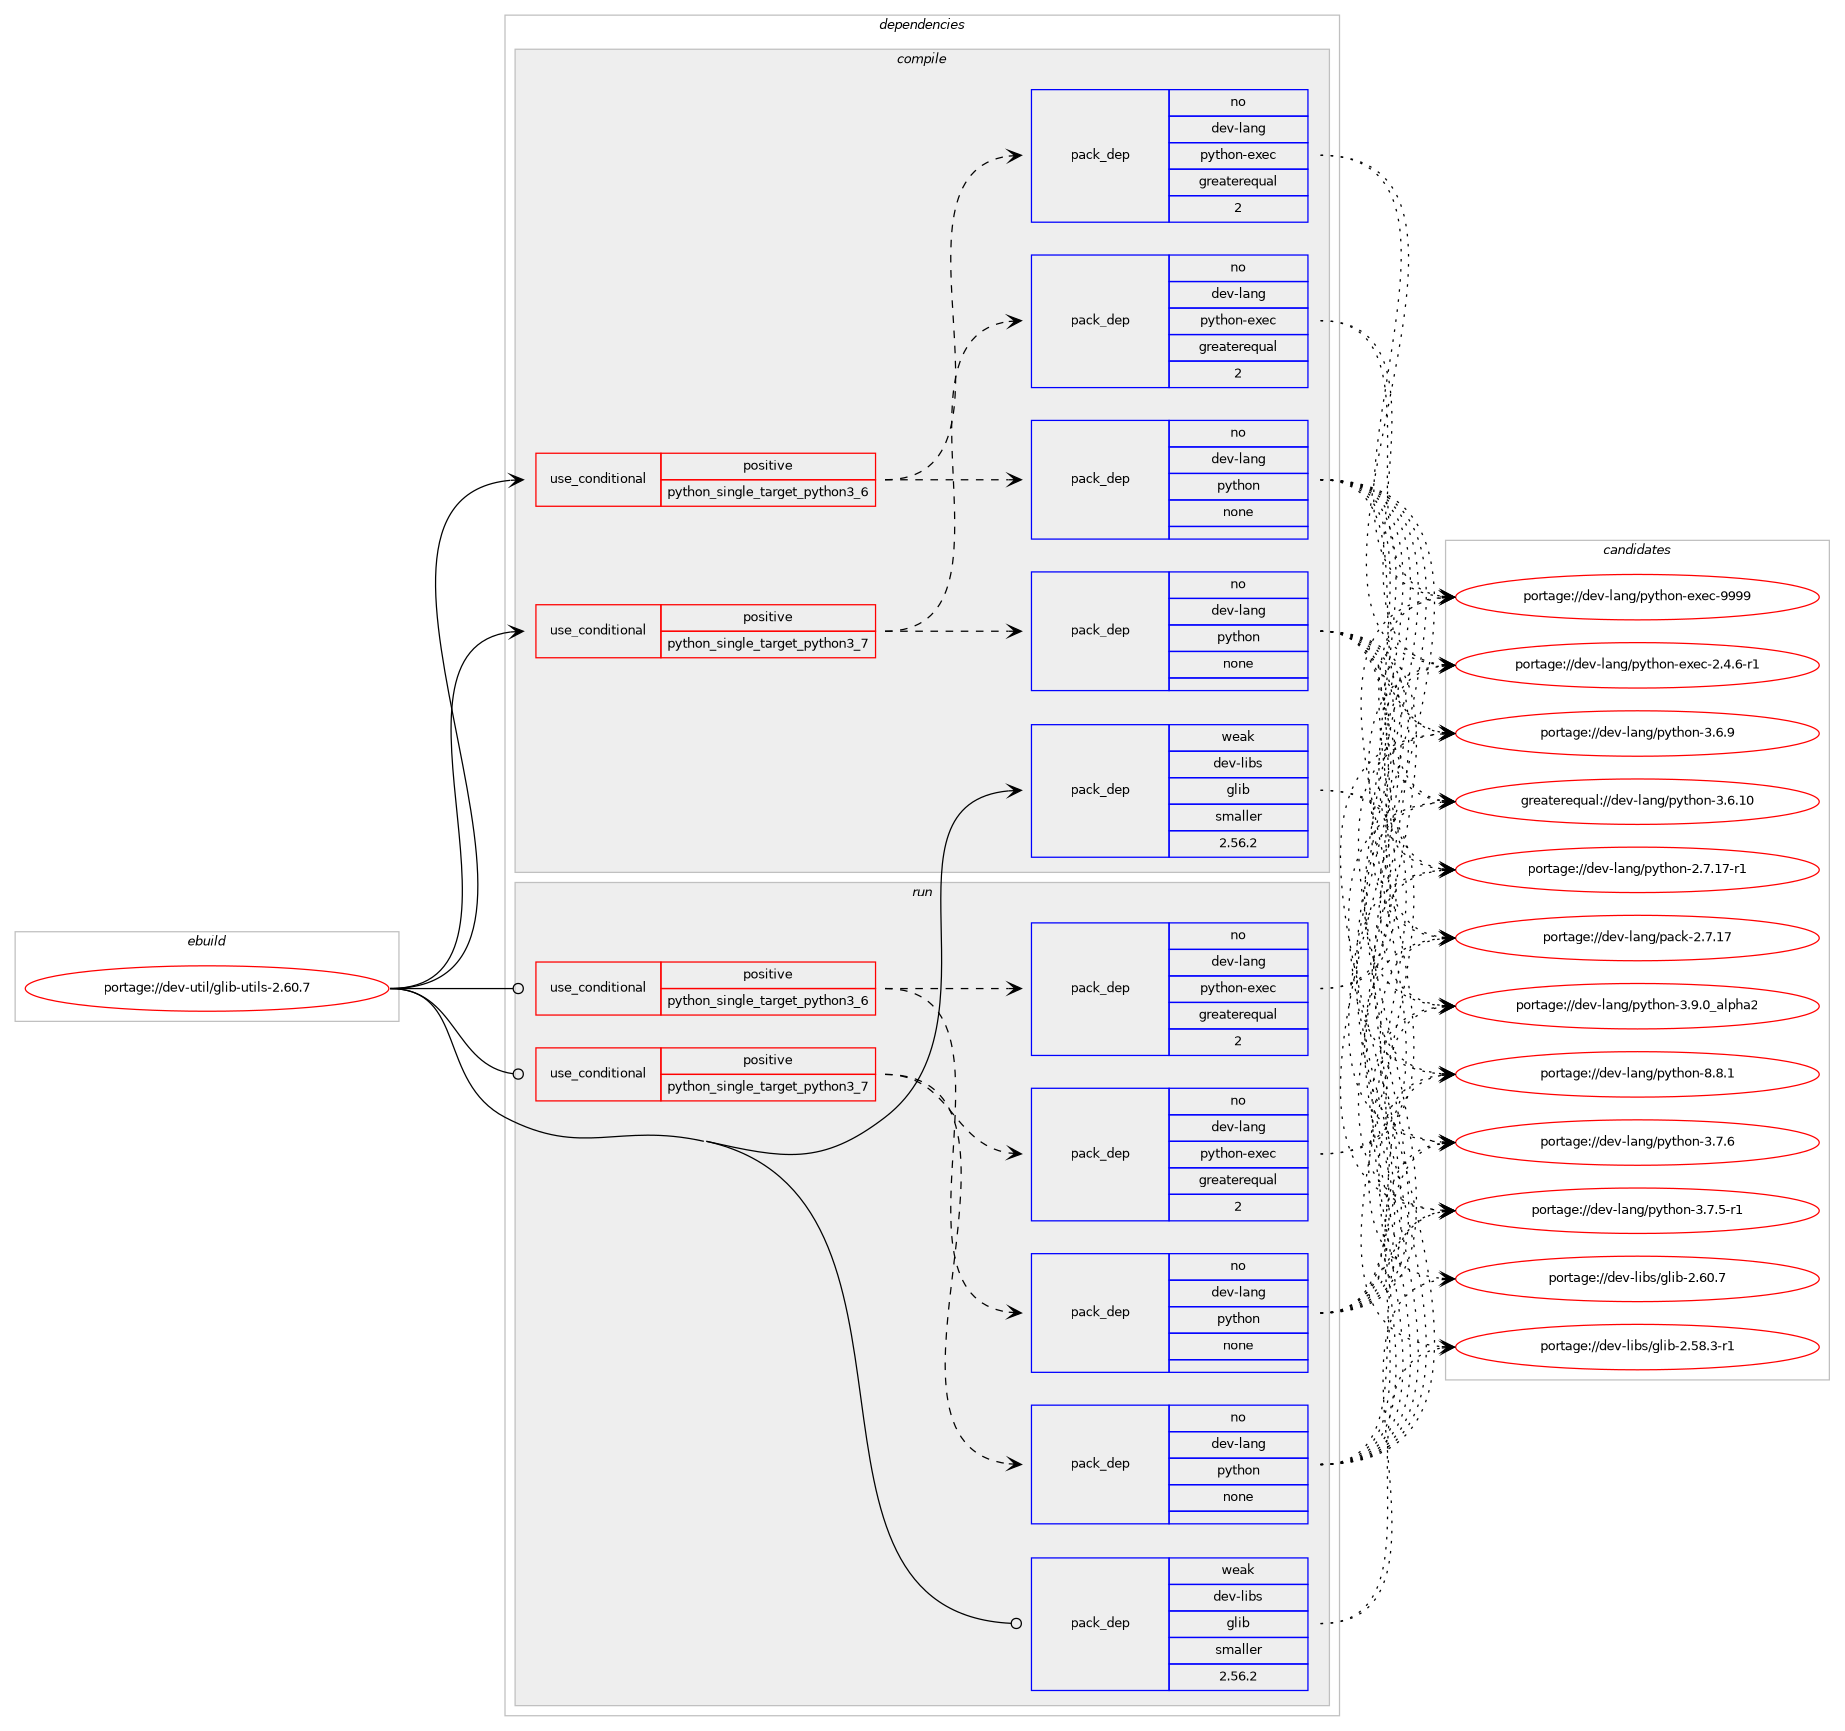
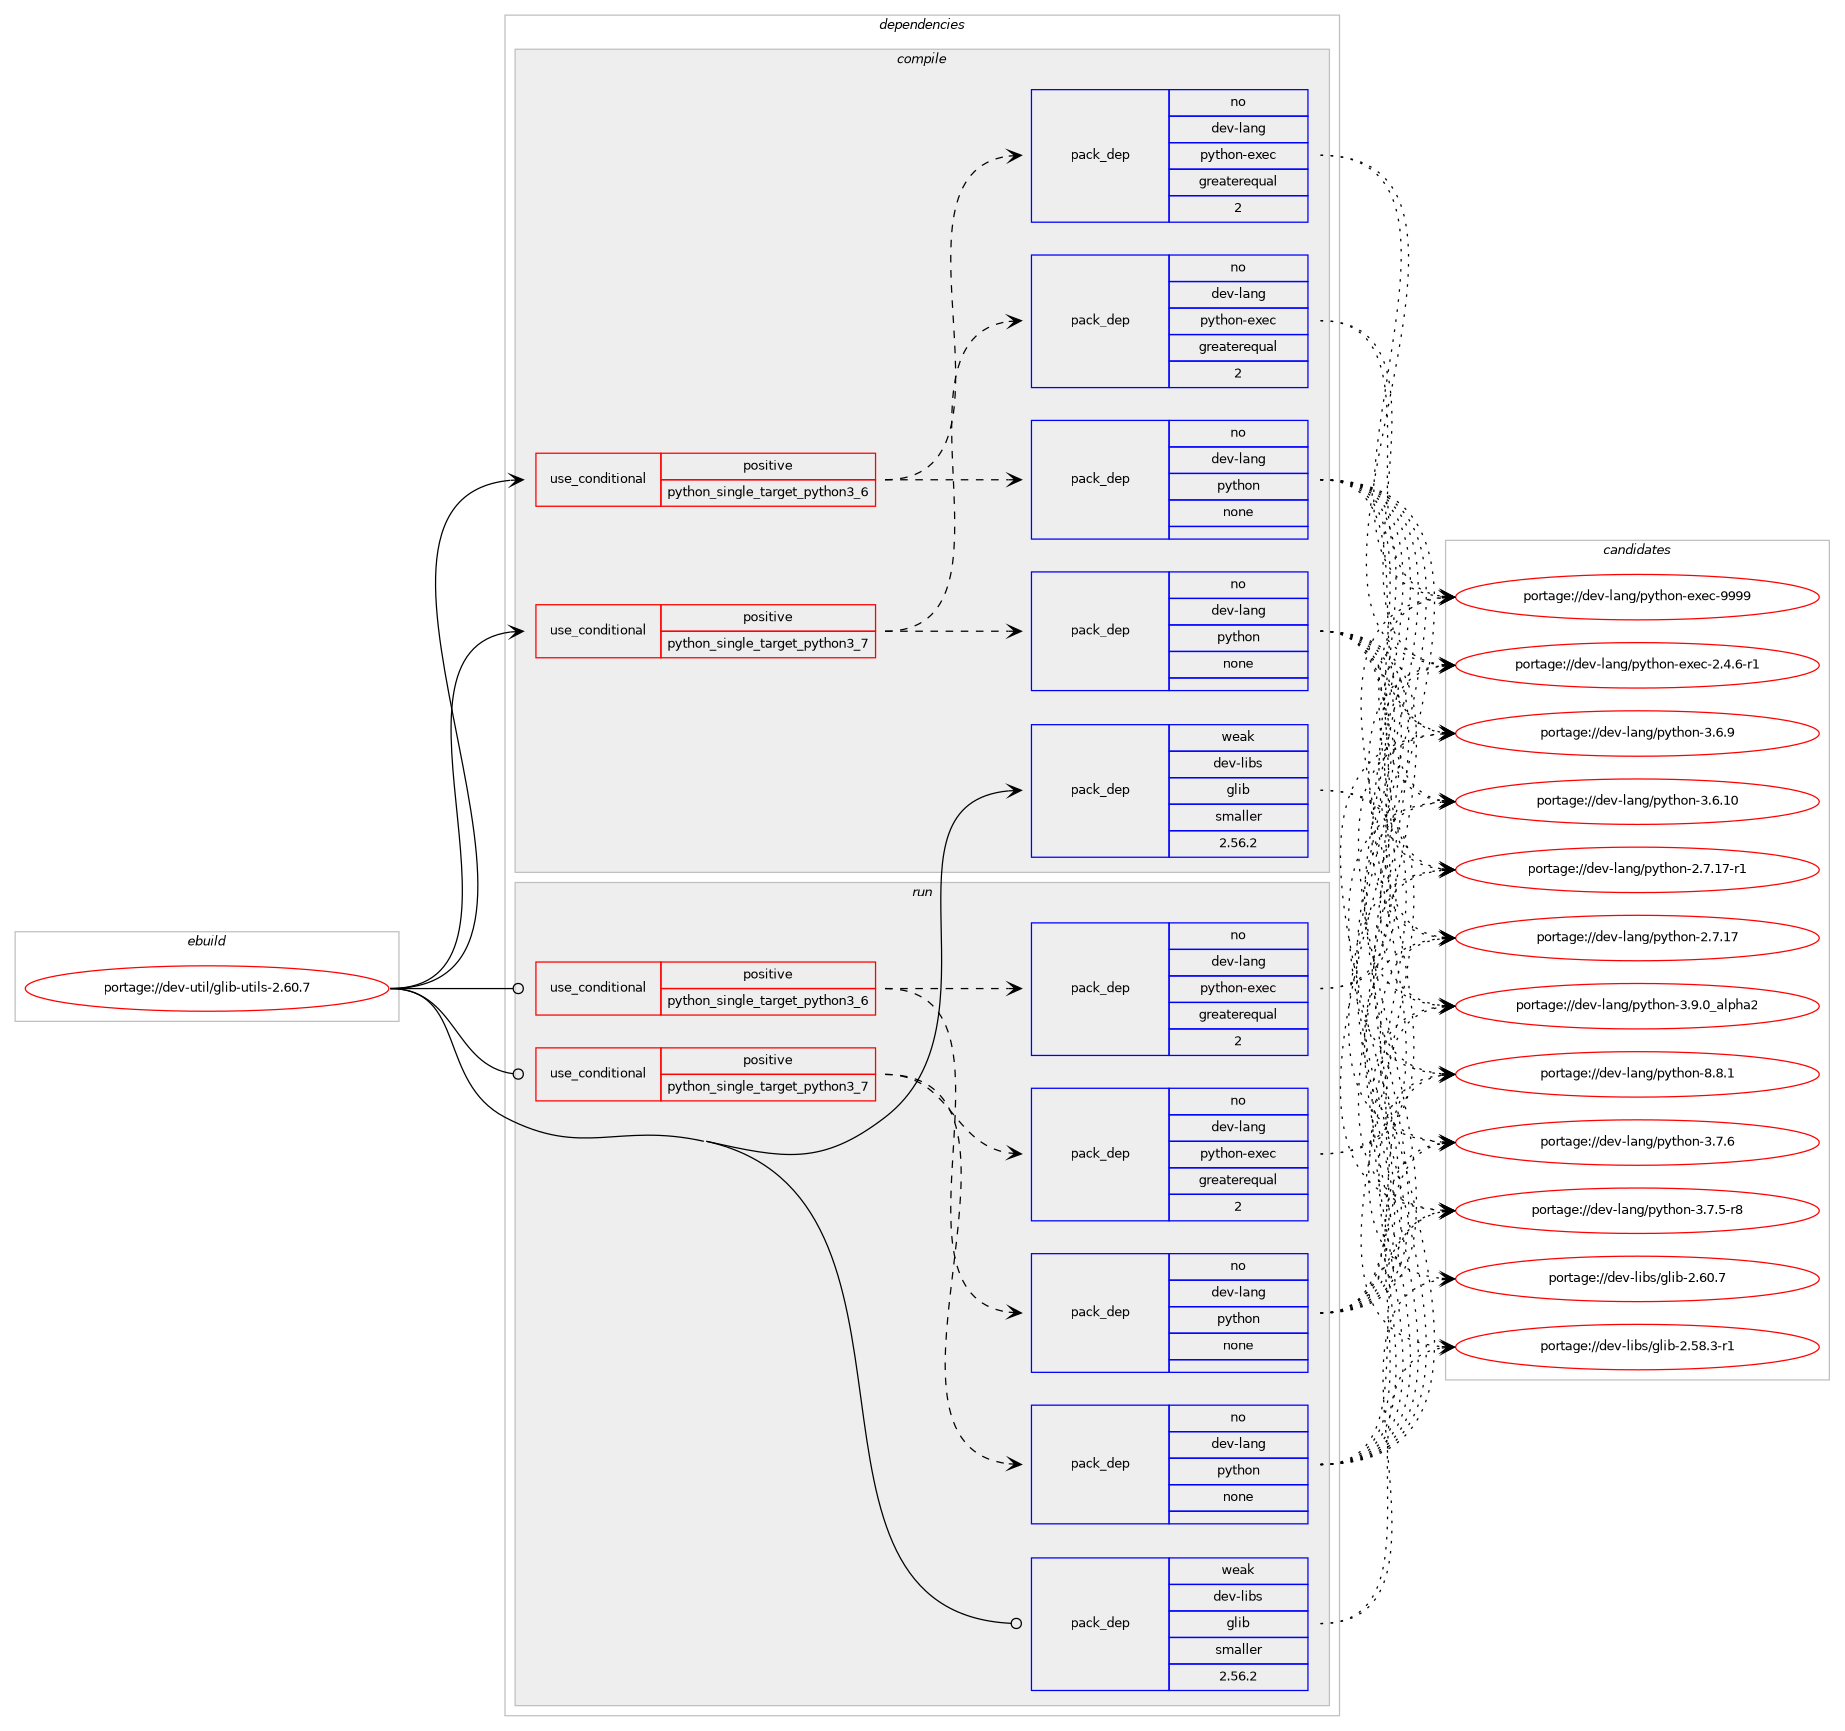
node "greaterequal://dev-lang/python-3.6.10": label "greaterequal://dev-lang/python-3.6.10" -> "portage://dev-lang/python-3.6.10"
node "portage://dev-lang/pack-2.7.17": label "portage://dev-lang/pack-2.7.17" -> "portage://dev-lang/python-2.7.17"
node "portage://dev-lang/python-3.7.5-r1": label "portage://dev-lang/python-3.7.5-r1" -> "portage://dev-lang/python-3.7.5-r8"
